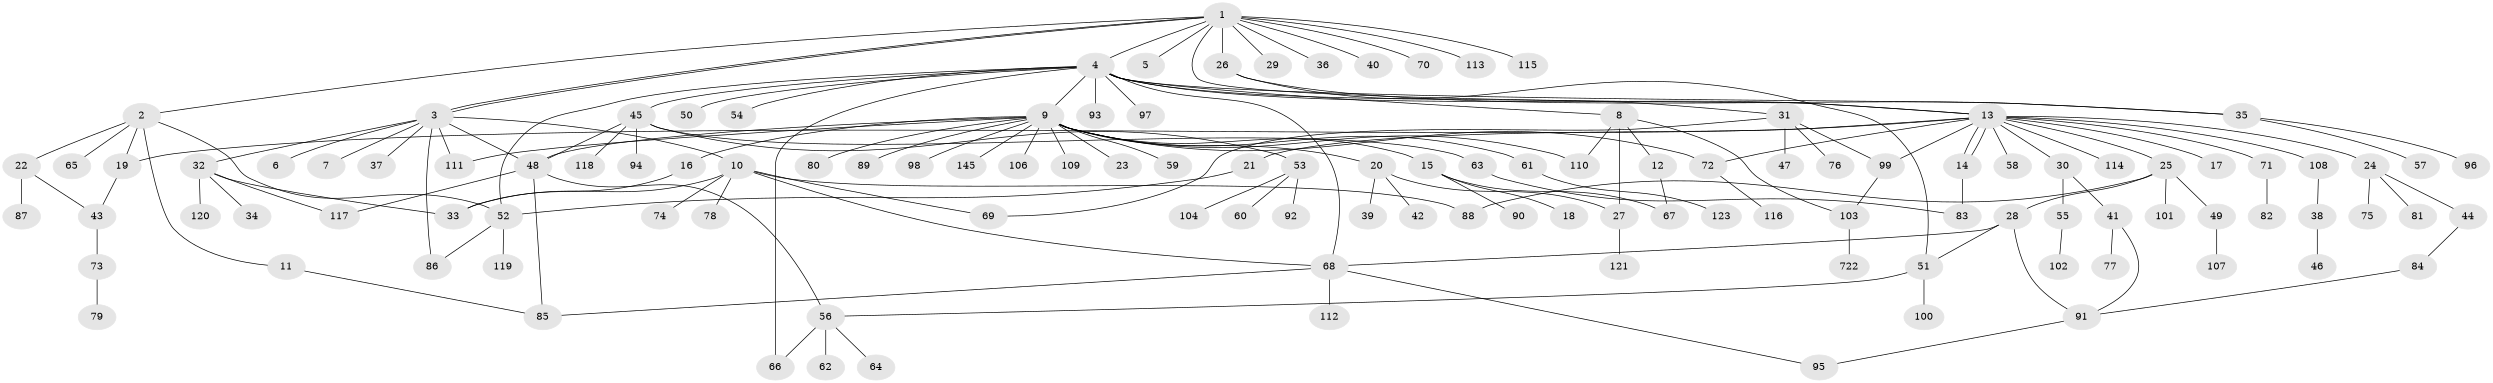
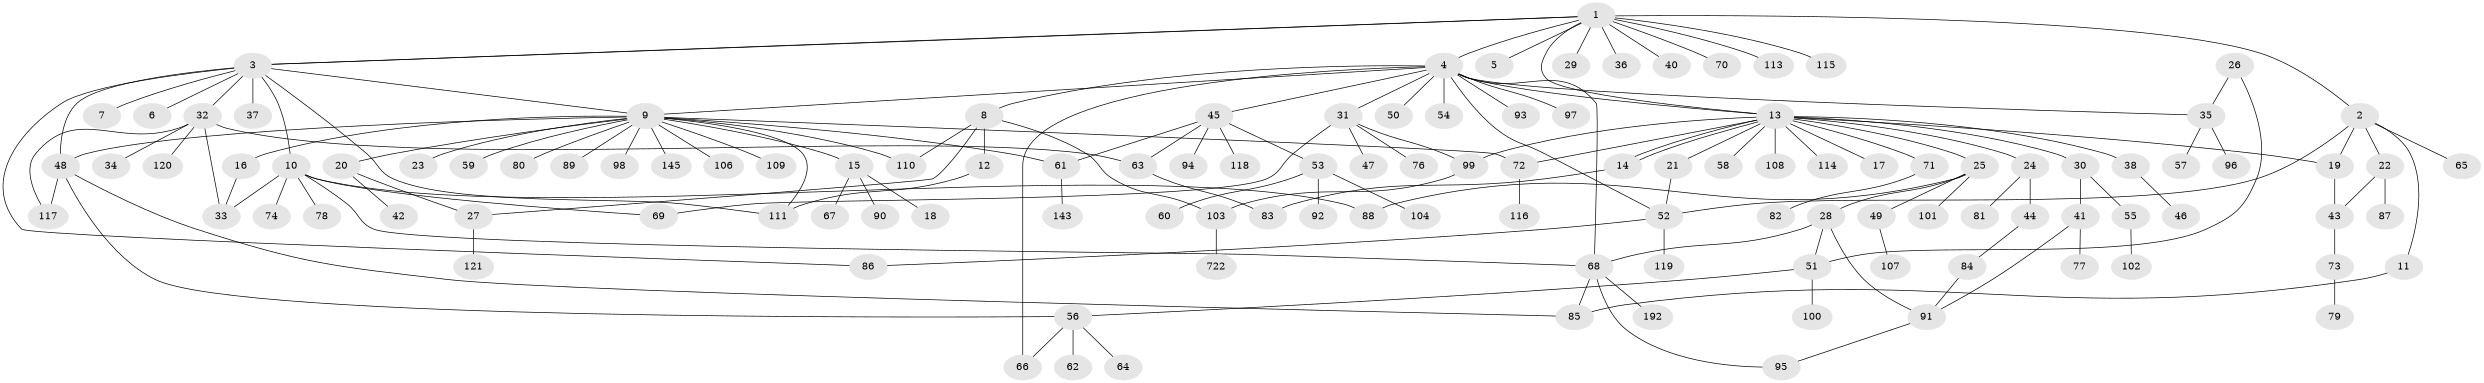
edge "1" -- "26": removed
edge "3" -- "9": added
edge "45" -- "48": now "45" -- "61"
edge "32" -- "63": added
edge "12" -- "67": now "12" -- "111"
edge "108" -- "38": now "13" -- "38"
node "39": removed
node "123": label "123" -> "143"
node "75": removed
node "112": label "112" -> "192"
